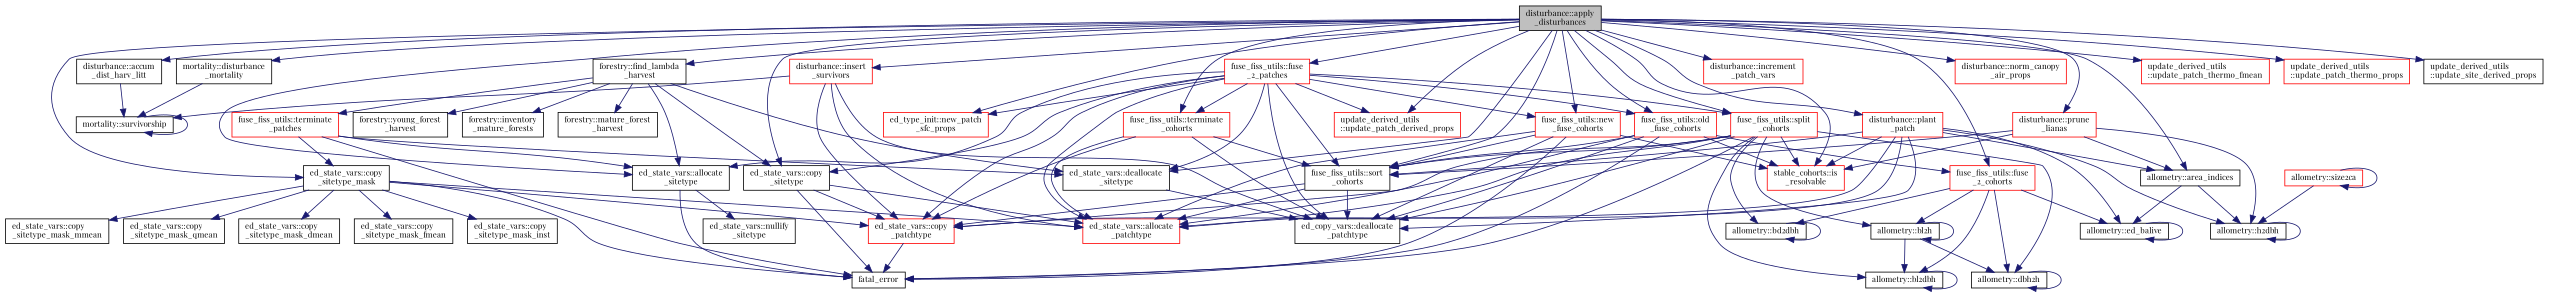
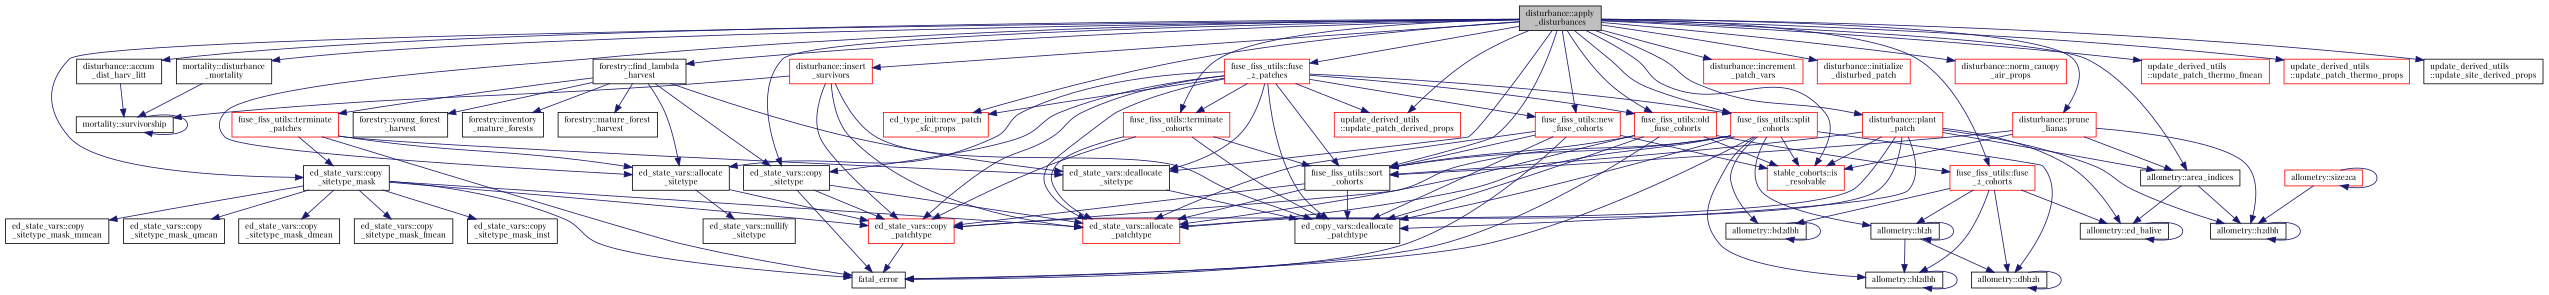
node "disturbance::initialize _disturbed_patch": added
edge "ed_state_vars::allocate _sitetype" -> "fatal_error": now "ed_state_vars::allocate _sitetype" -> "ed_state_vars::copy _patchtype"
